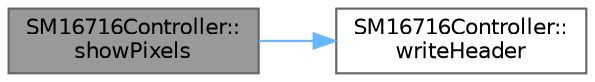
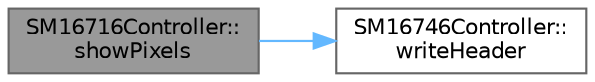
node "SM16716Controller:: writeHeader": label "SM16716Controller:: writeHeader" -> "SM16746Controller:: writeHeader"
